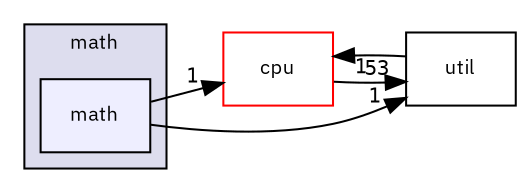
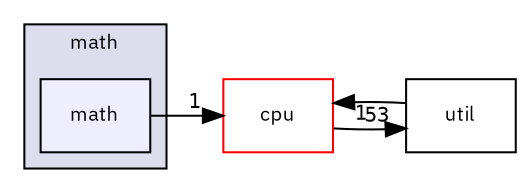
edge "math" -> "util": removed
